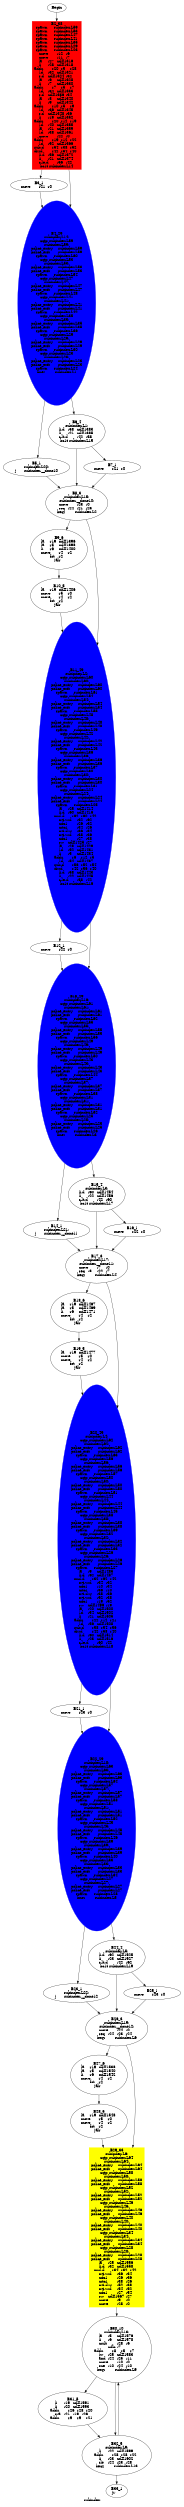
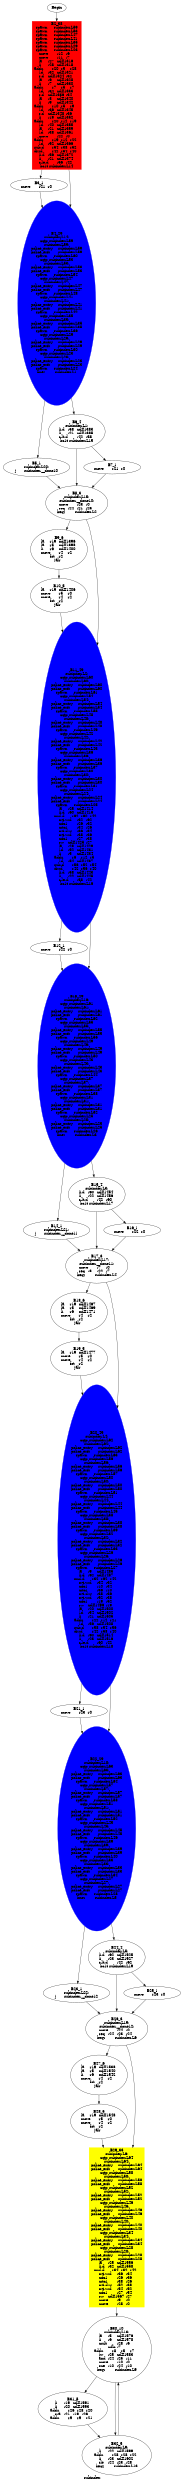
node "B33_1 jr": removed
